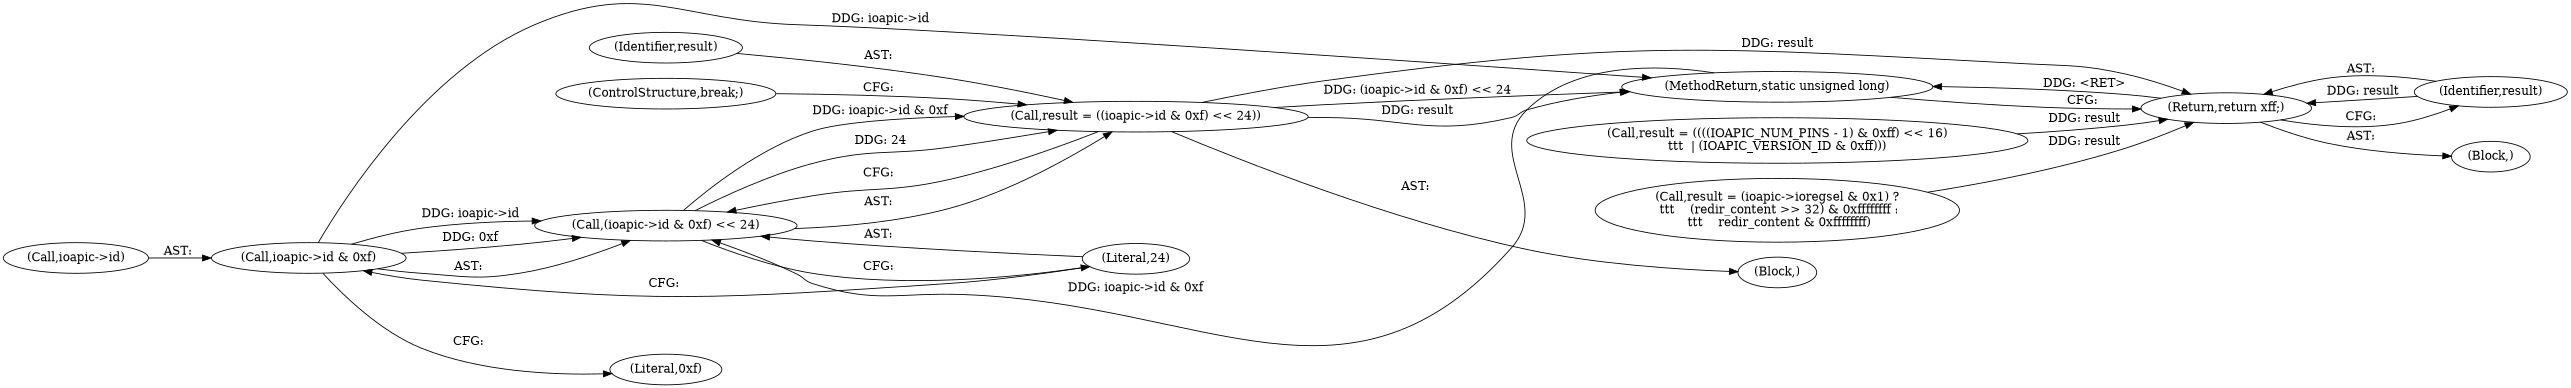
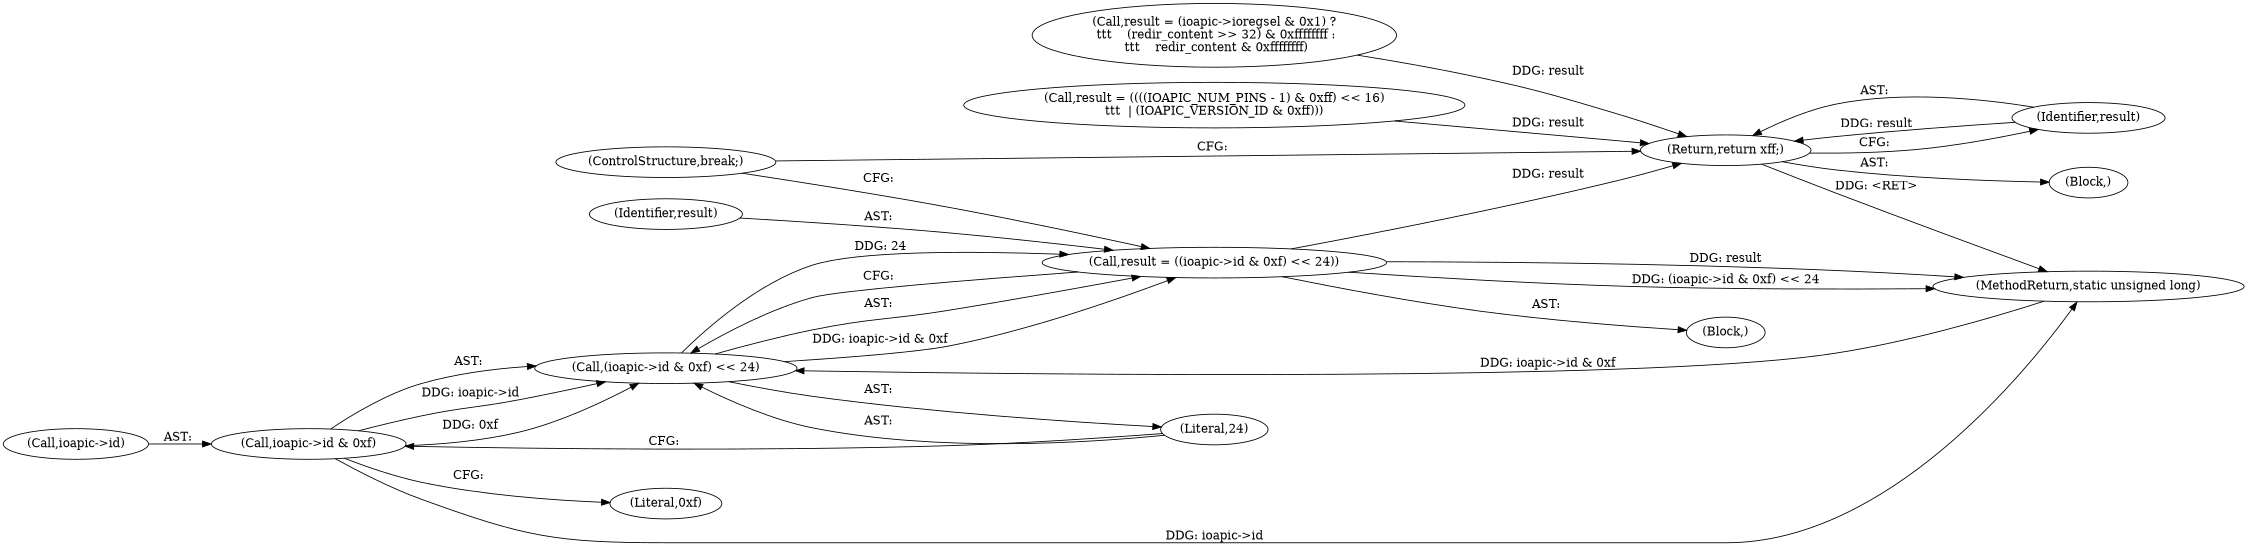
edge "(MethodReturn,static unsigned long)" -> "(Return,return xff;)": now "(ControlStructure,break;)" -> "(Return,return xff;)"
edge "(Call,(ioapic->id & 0xf) << 24)" -> "(Literal,24)": label "CFG: " -> "AST: "
